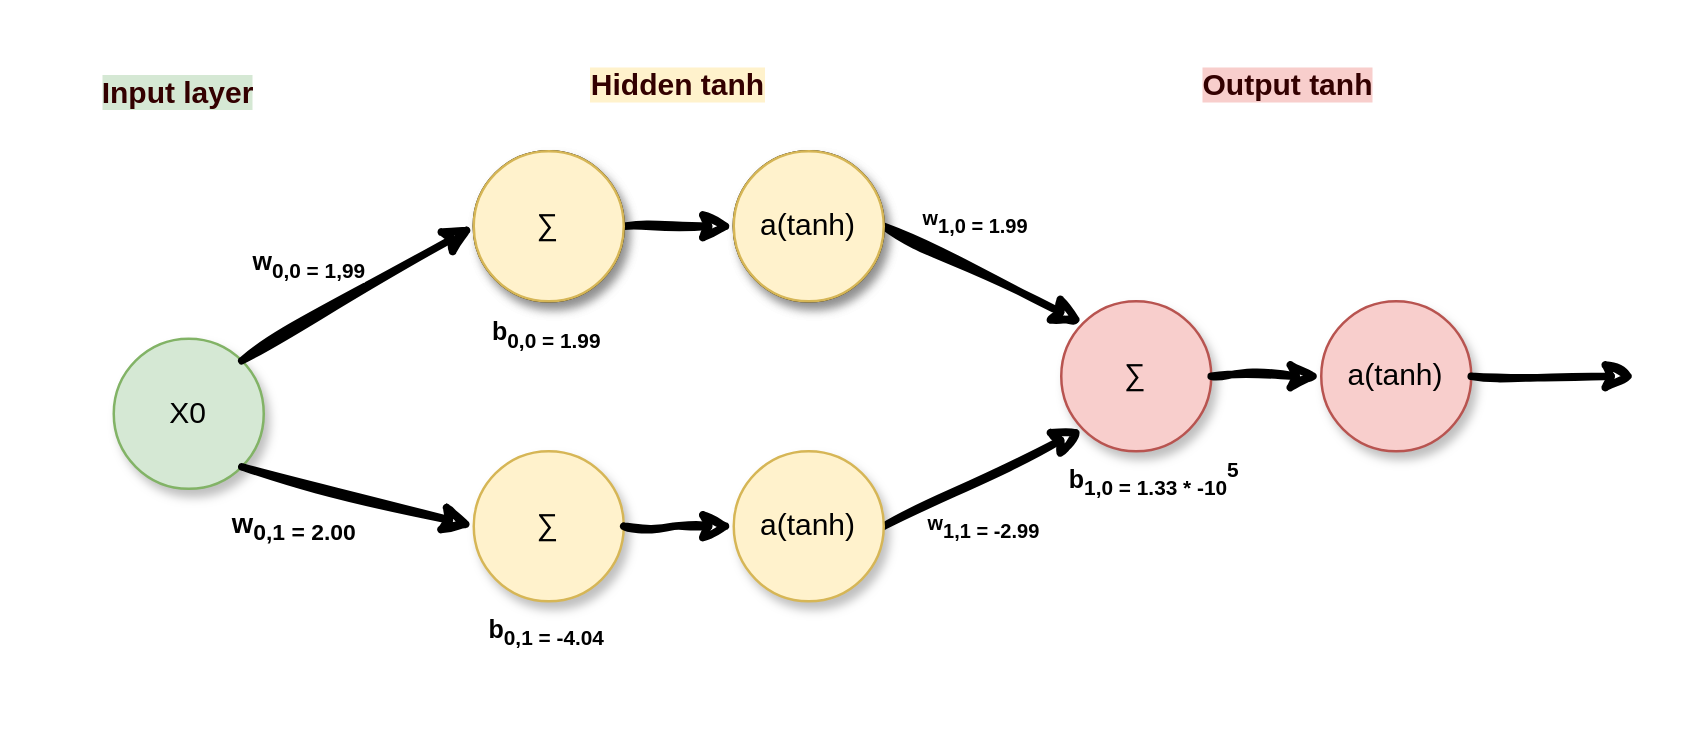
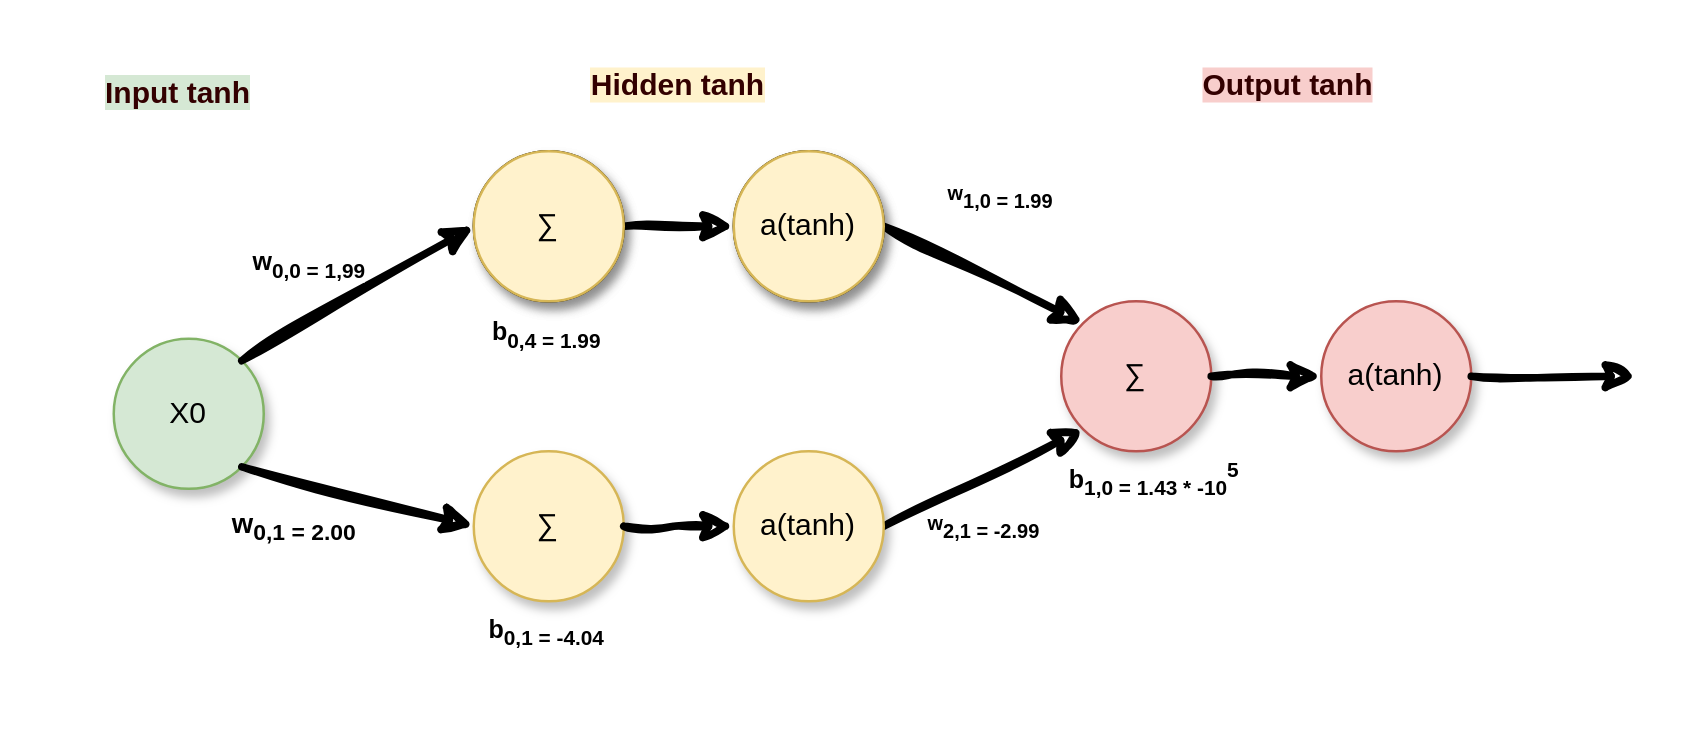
node "Input layer": label "Input layer" -> "Input tanh"
node "w1,0 = 1.99": moved (1020, 241) -> (1045, 216)
node "b0,0 = 1.99": label "b0,0 = 1.99" -> "b0,4 = 1.99"
node "b1,0 = 1.33 * -105": label "b1,0 = 1.33 * -105" -> "b1,0 = 1.43 * -105"
node "w1,1 = -2.99": label "w1,1 = -2.99" -> "w2,1 = -2.99"
